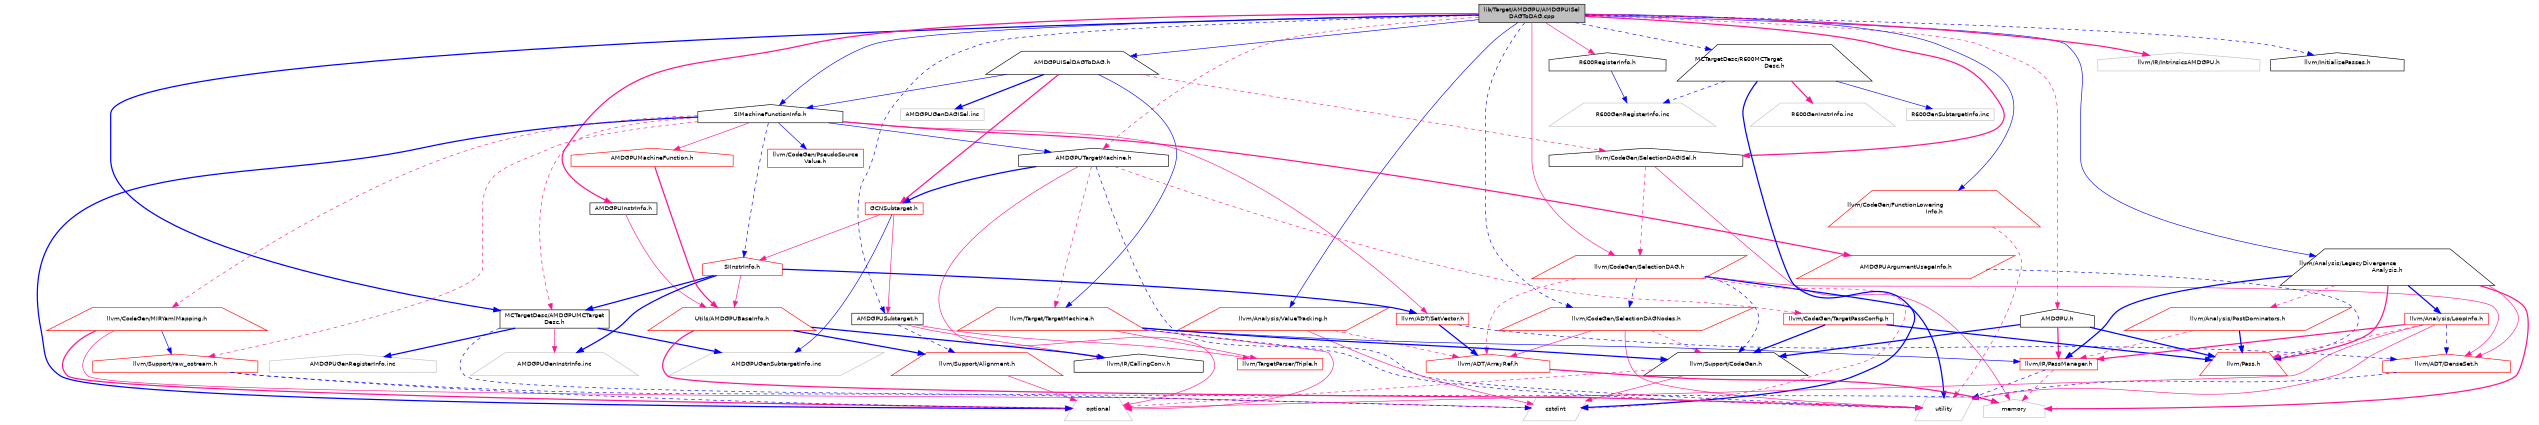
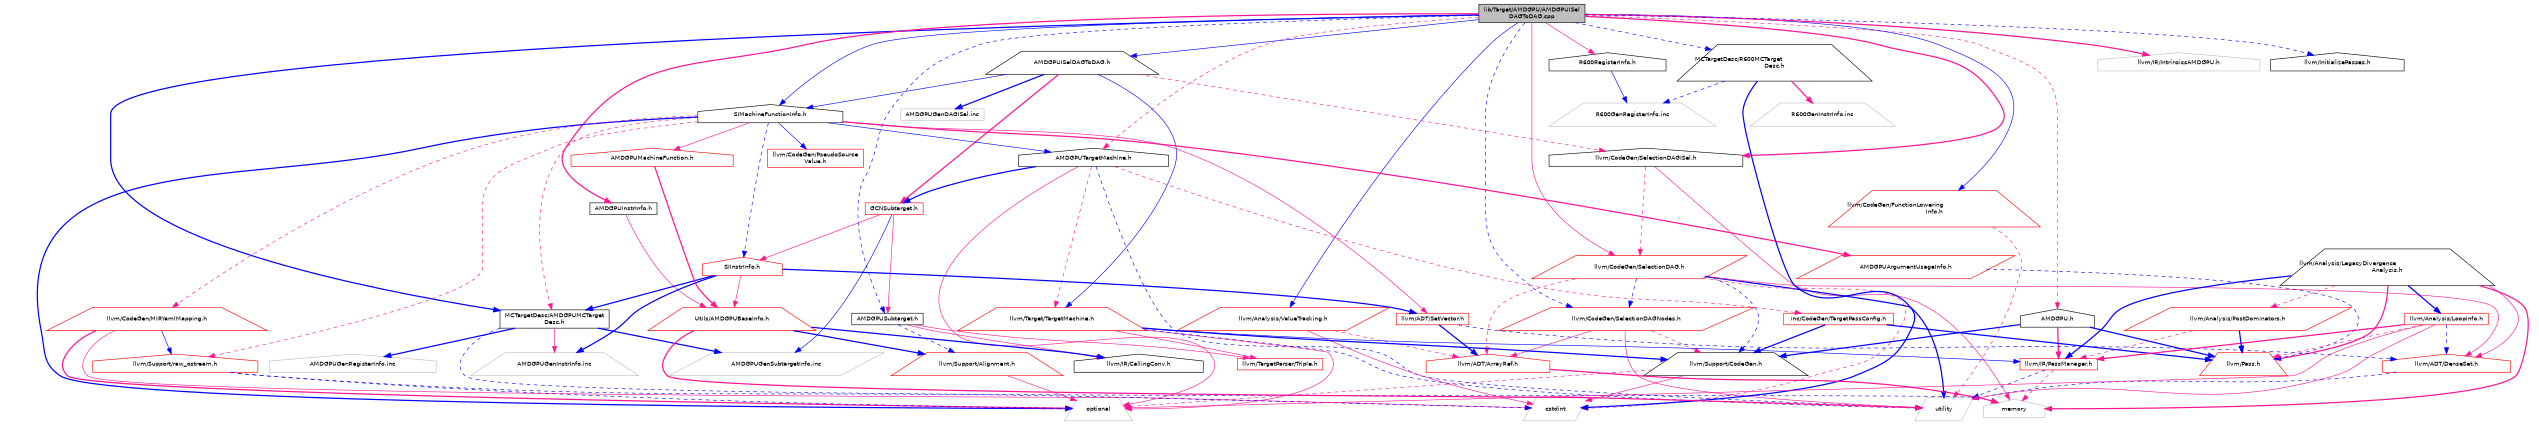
edge "lib/Target/AMDGPU/AMDGPUISel DAGToDAG.cpp" -> "llvm/Analysis/LegacyDivergence Analysis.h": removed
node "R600GenSubtargetInfo.inc": removed
node "llvm/CodeGen/TargetPassConfig.h": label "llvm/CodeGen/TargetPassConfig.h" -> "inc/CodeGen/TargetPassConfig.h"
